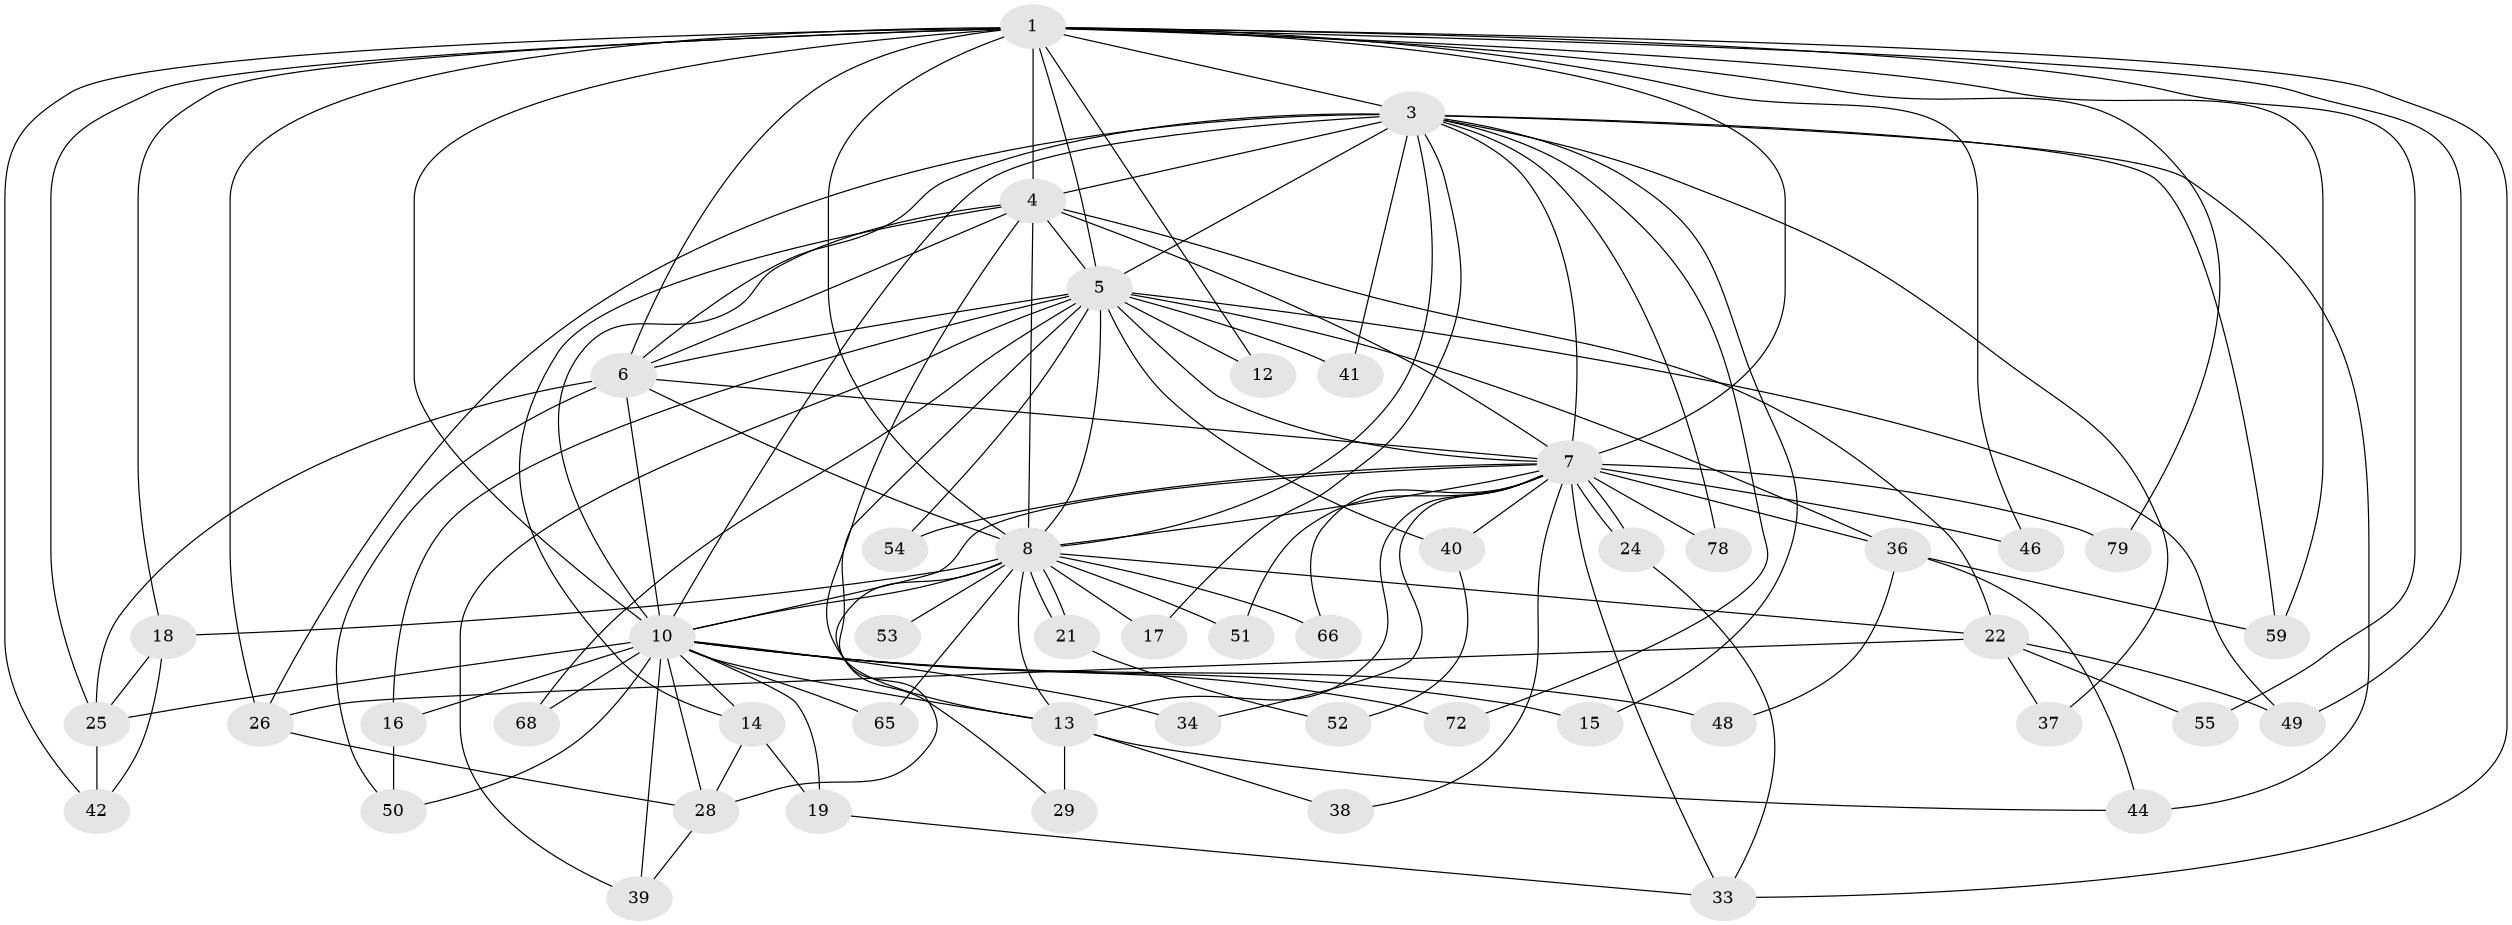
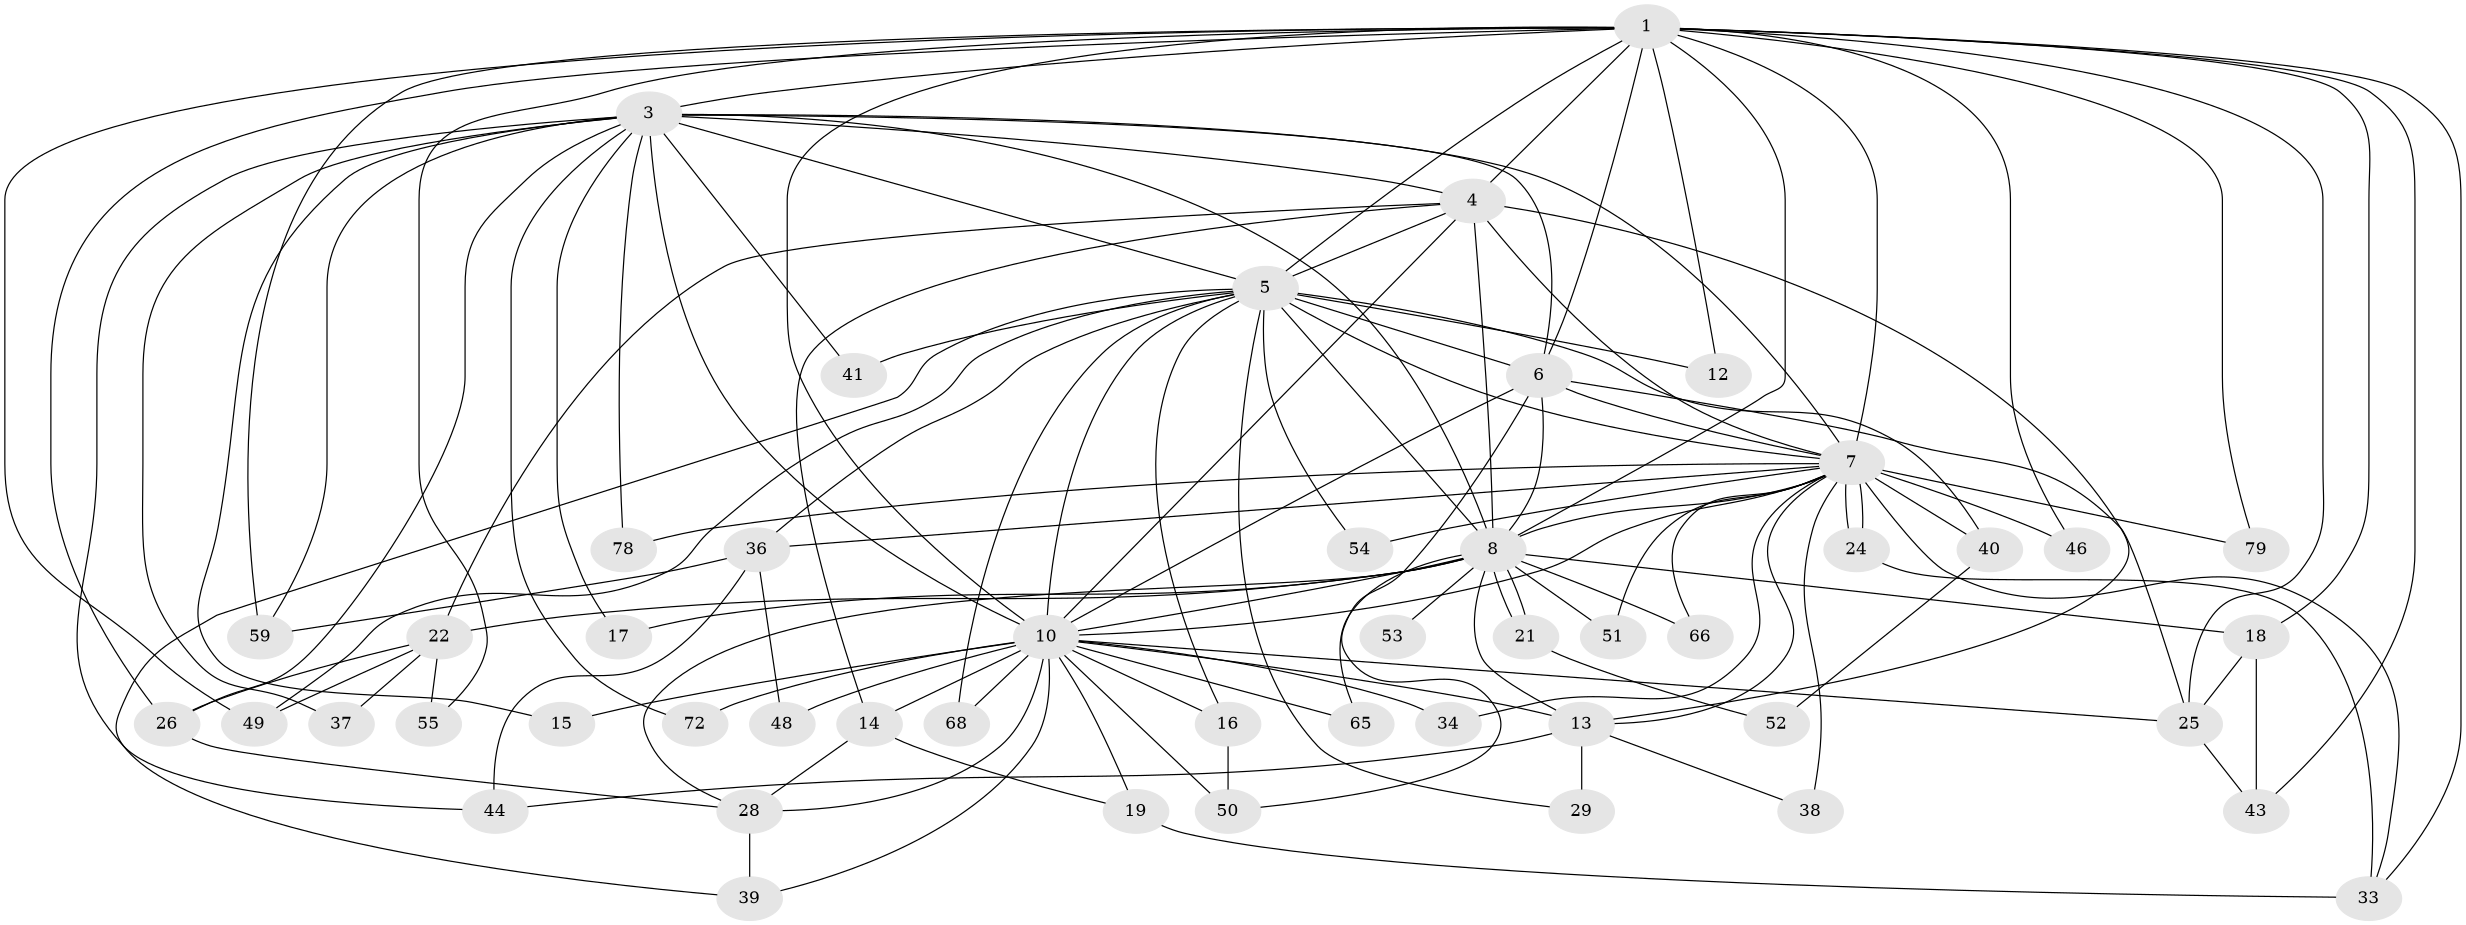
edge "4" -- "6": removed
edge "5" -- "10": added
node "42": label "42" -> "43"
